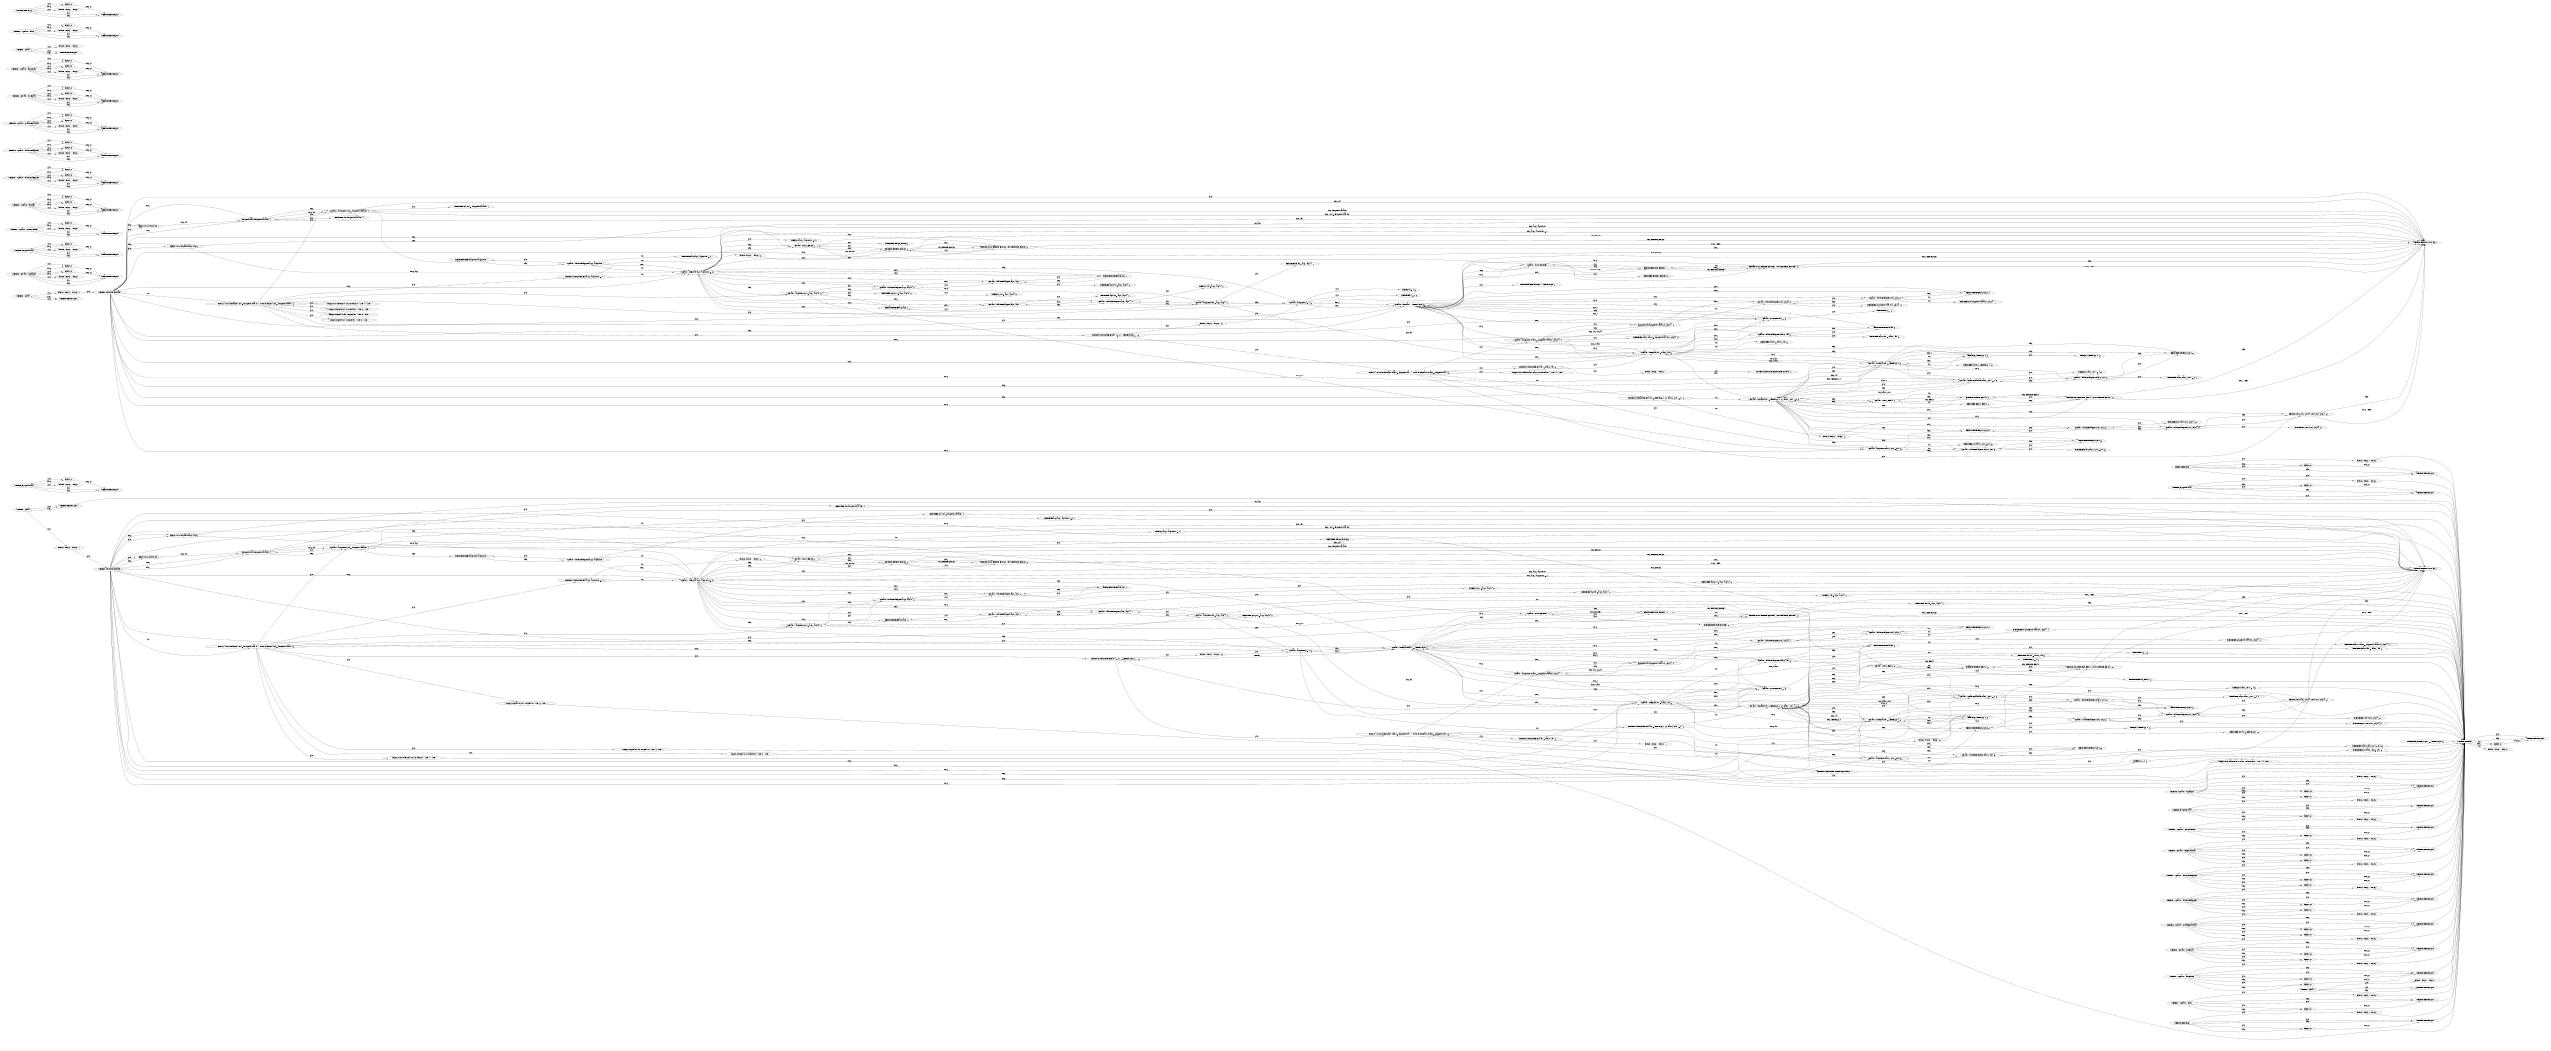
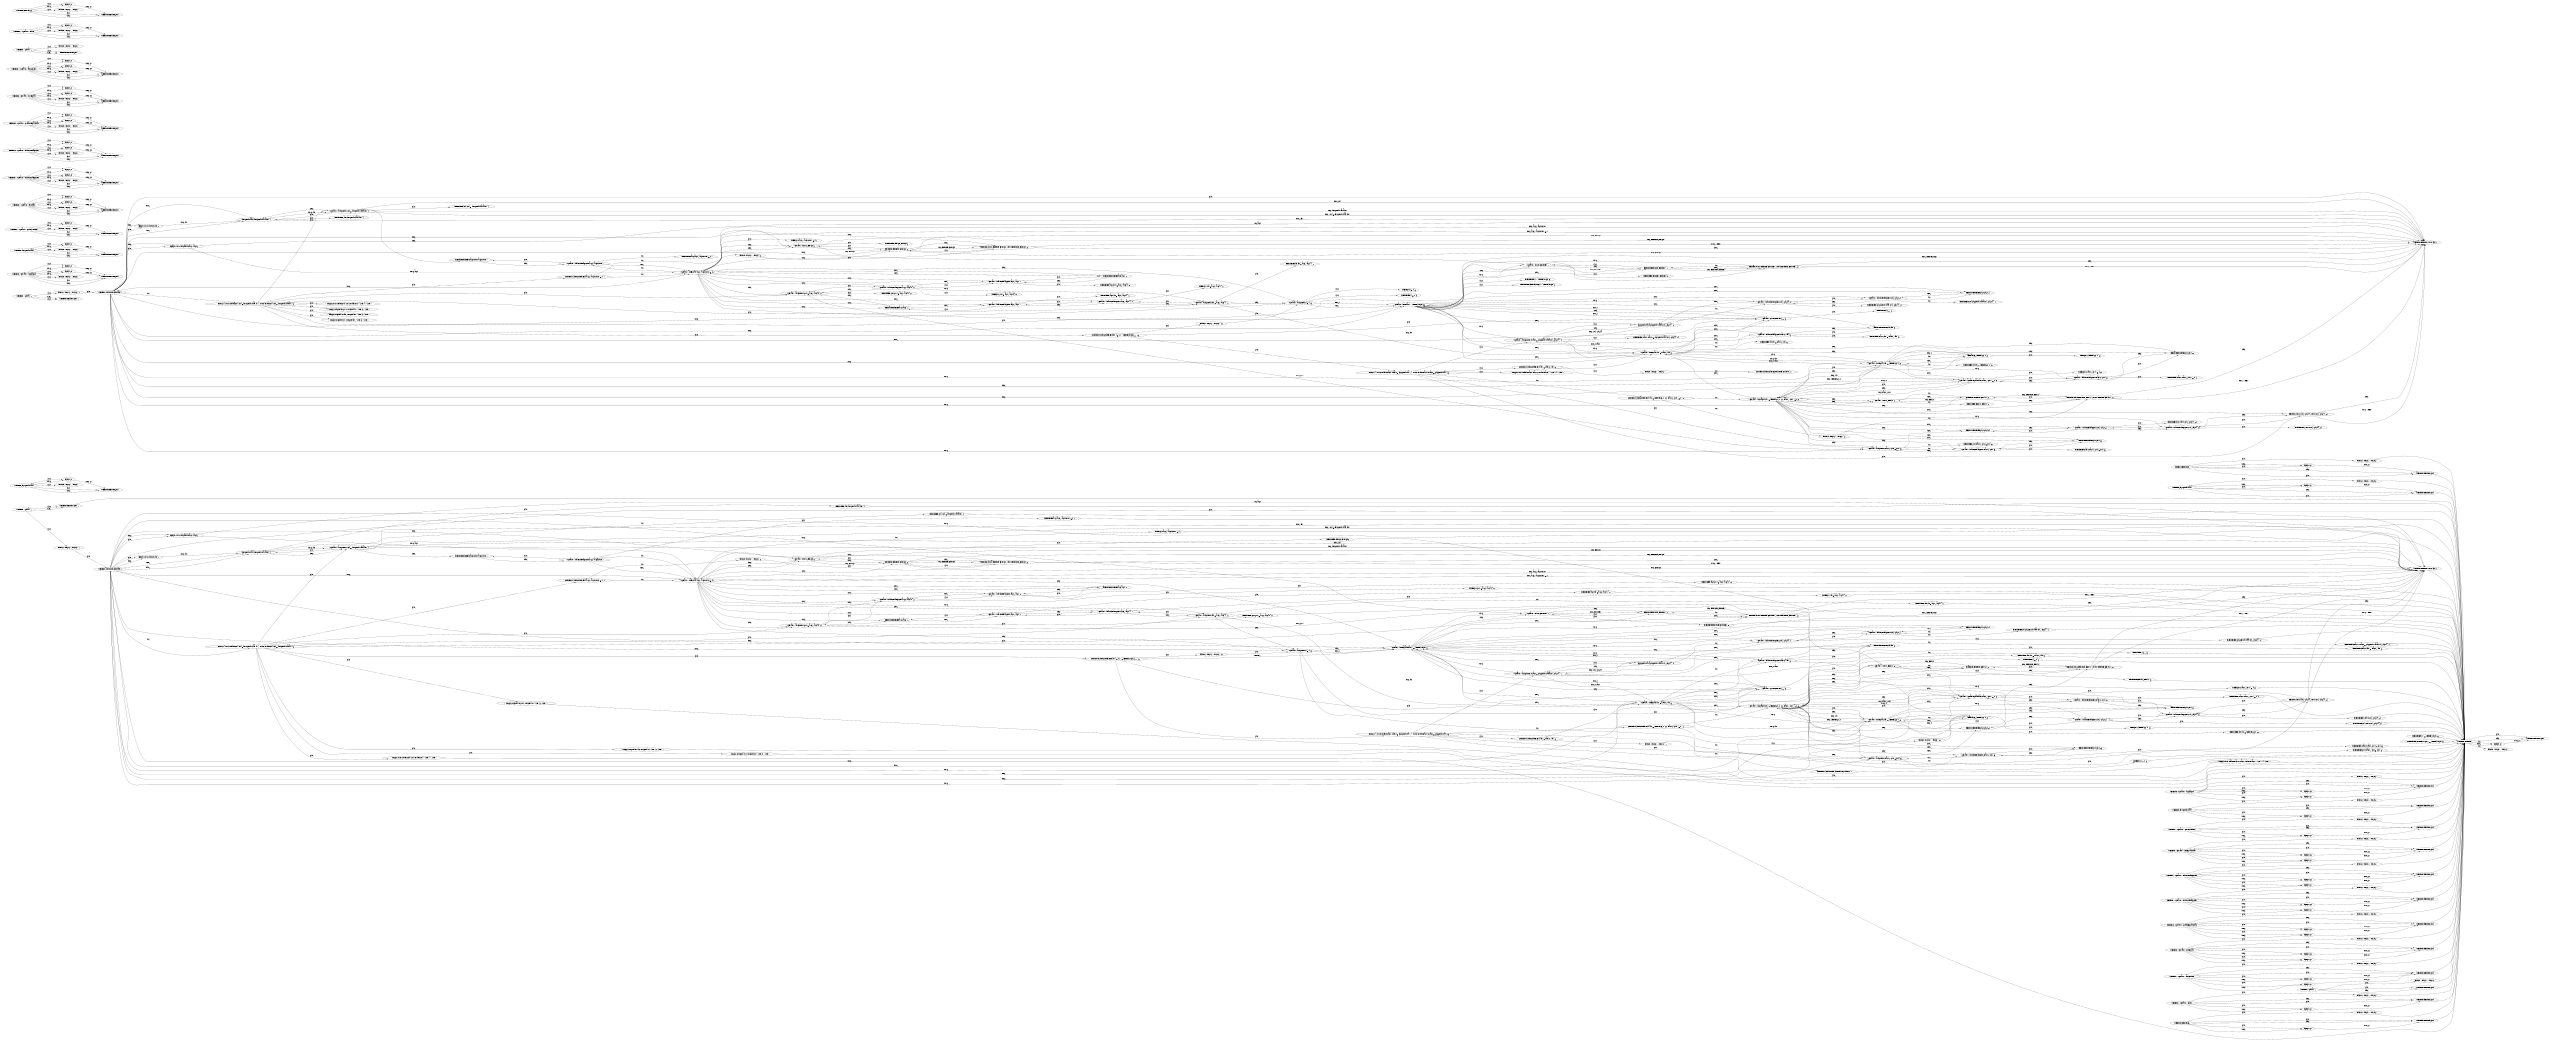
node "(IDENTIFIER,i,i < SERDES_MAX)": added
node "(IDENTIFIER,i,i <= SERDES_MAX)": added
